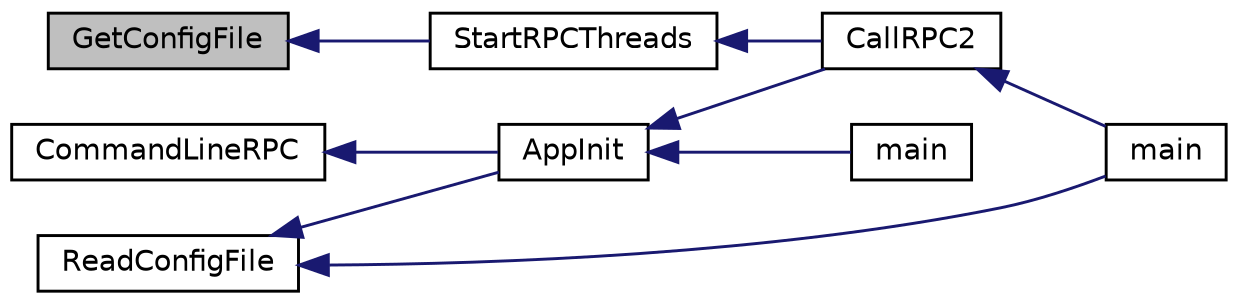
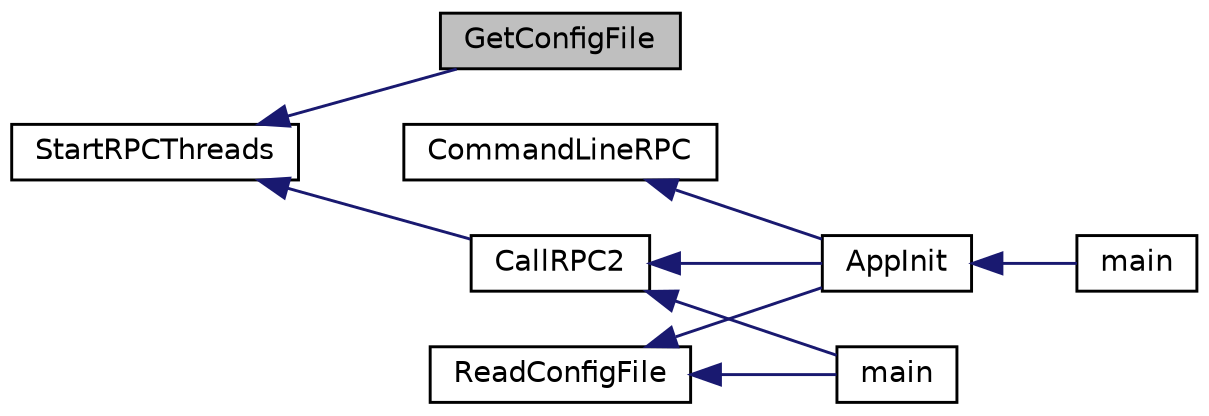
edge "StartRPCThreads" -> "GetConfigFile": reversed
edge "CallRPC2" -> "AppInit": reversed
